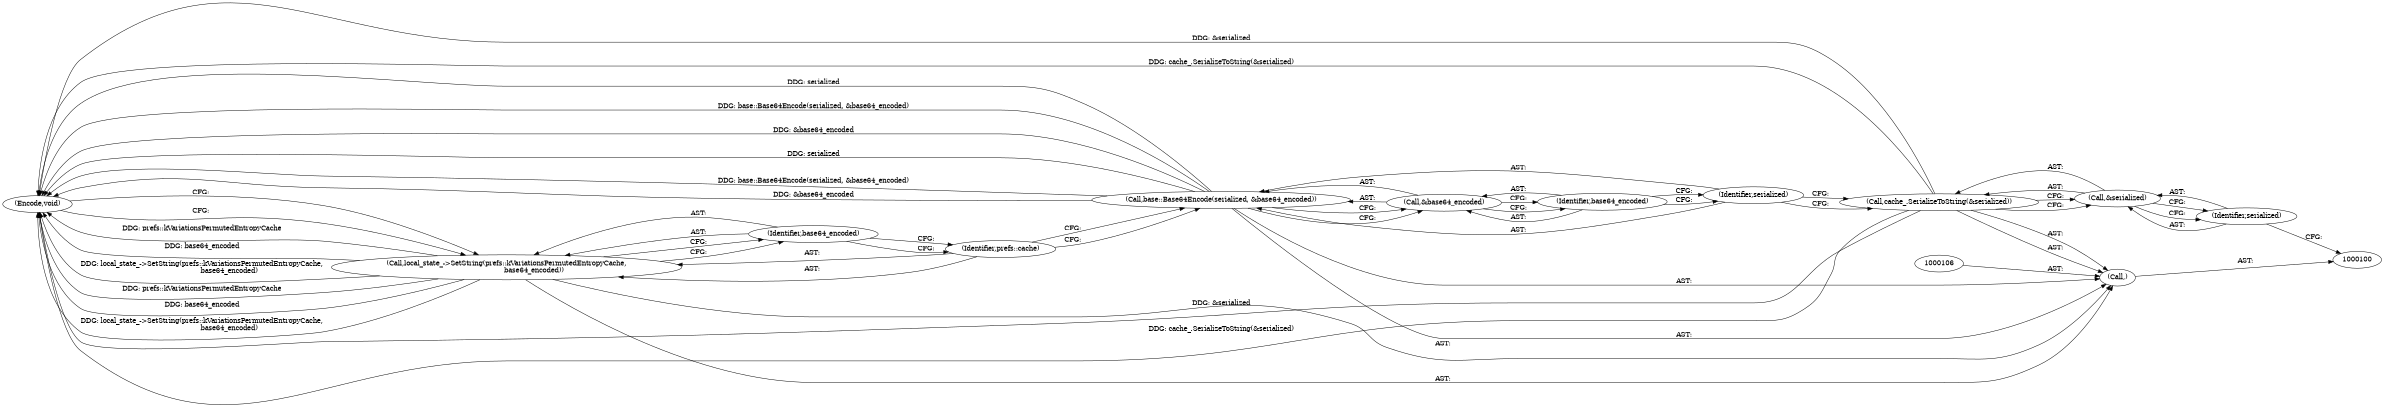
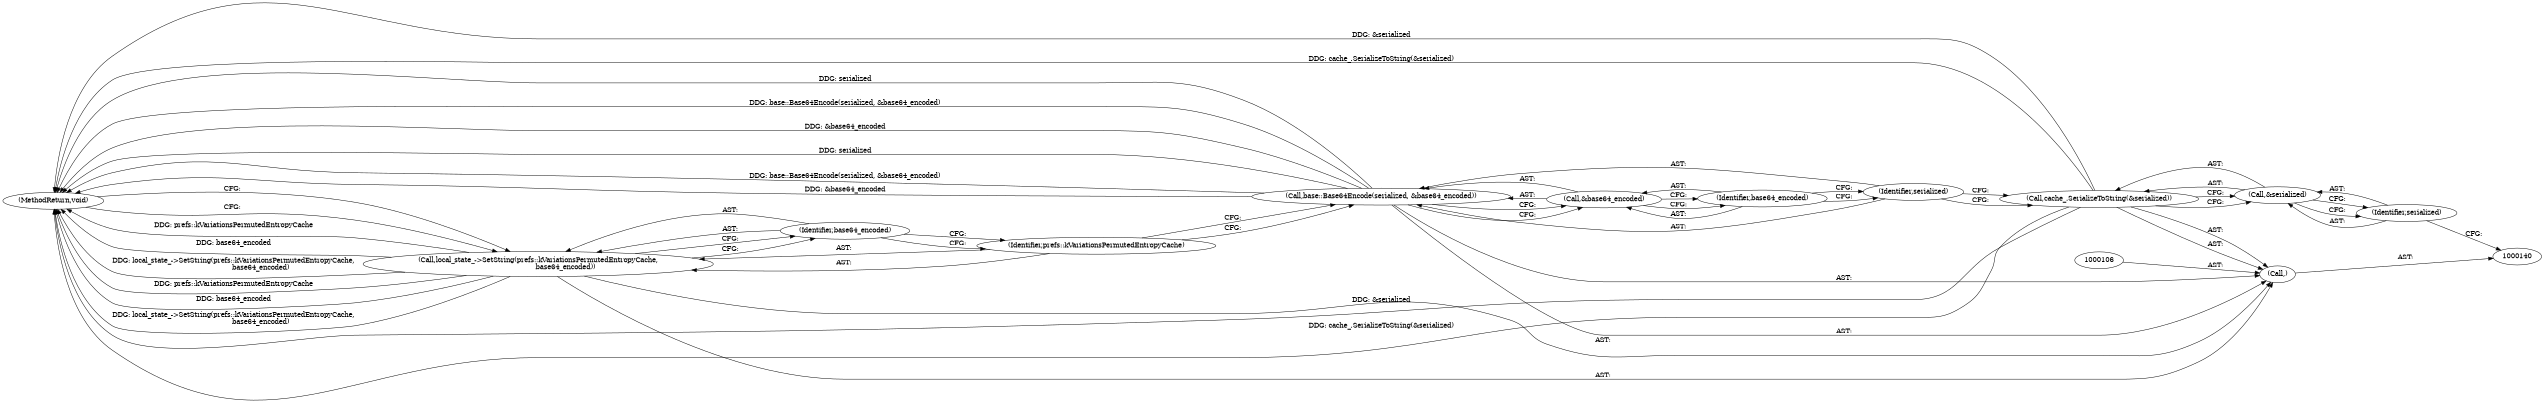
node "(Encode,void)": label "(Encode,void)" -> "(MethodReturn,void)"
node "(Identifier,prefs::cache)": label "(Identifier,prefs::cache)" -> "(Identifier,prefs::kVariationsPermutedEntropyCache)"
node "1000100": label "1000100" -> "1000140"
